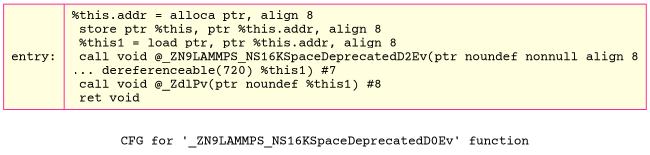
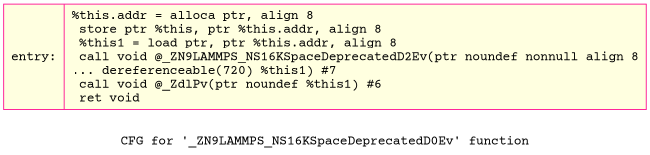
node "entry:": text "call void @_ZdlPv(ptr noundef %this1) #8" -> "call void @_ZdlPv(ptr noundef %this1) #6"
